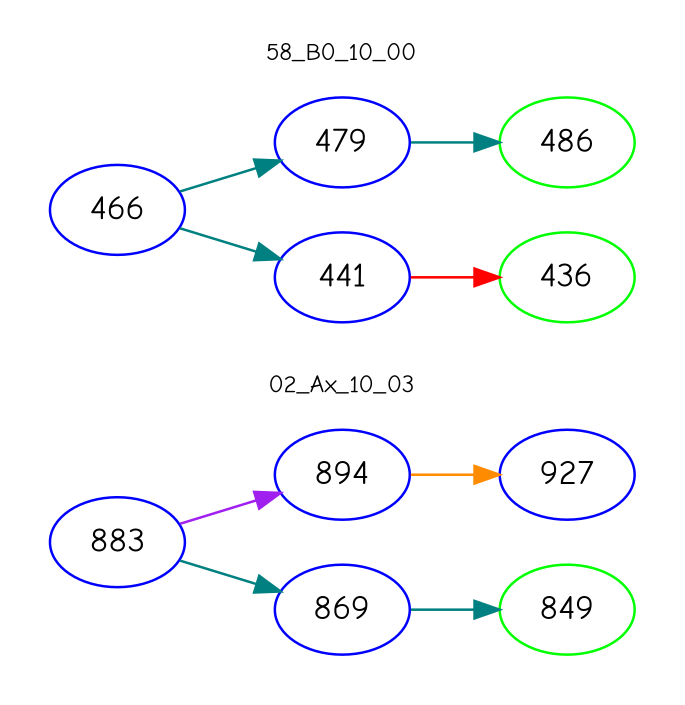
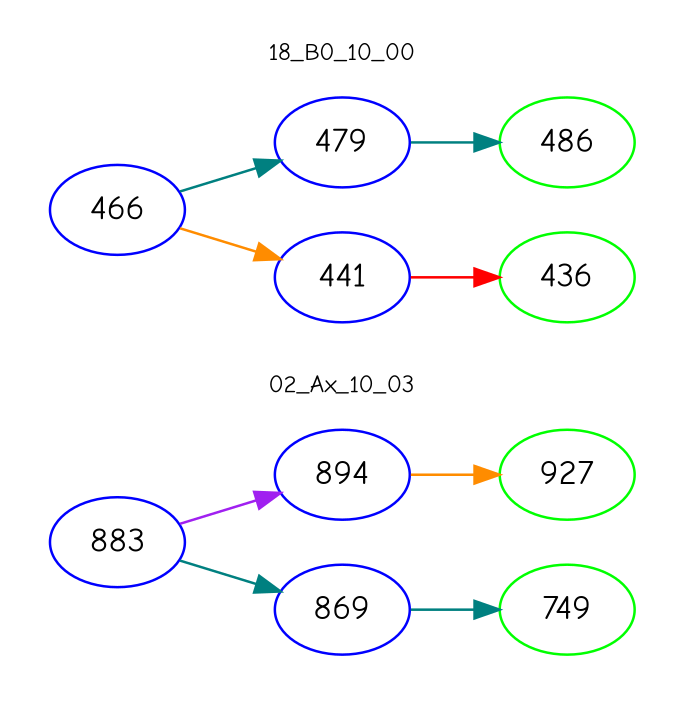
cluster "58_B0_10_00": label "58_B0_10_00" -> "18_B0_10_00"
edge "466" -> "441": color teal -> darkorange
node "927": color blue -> green
node "849": label "849" -> "749"
